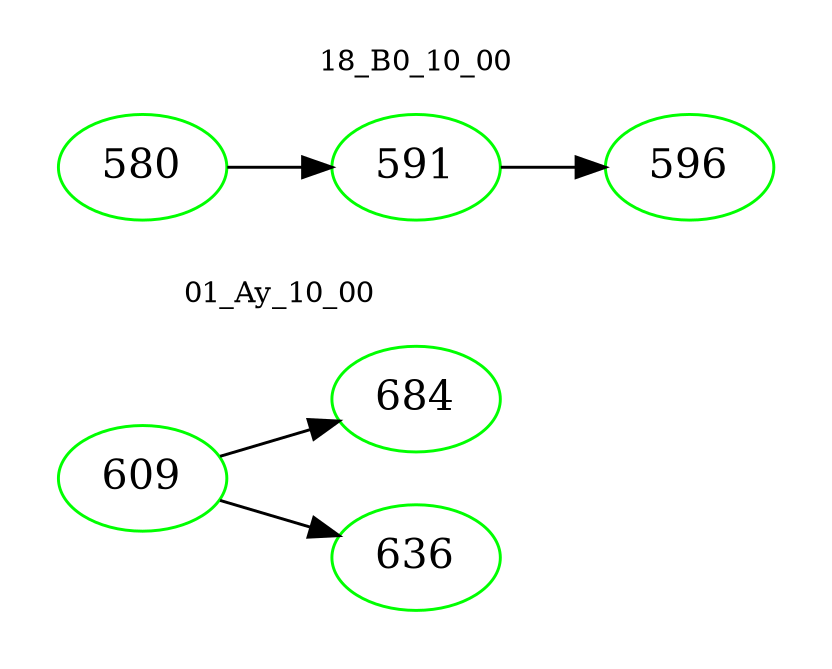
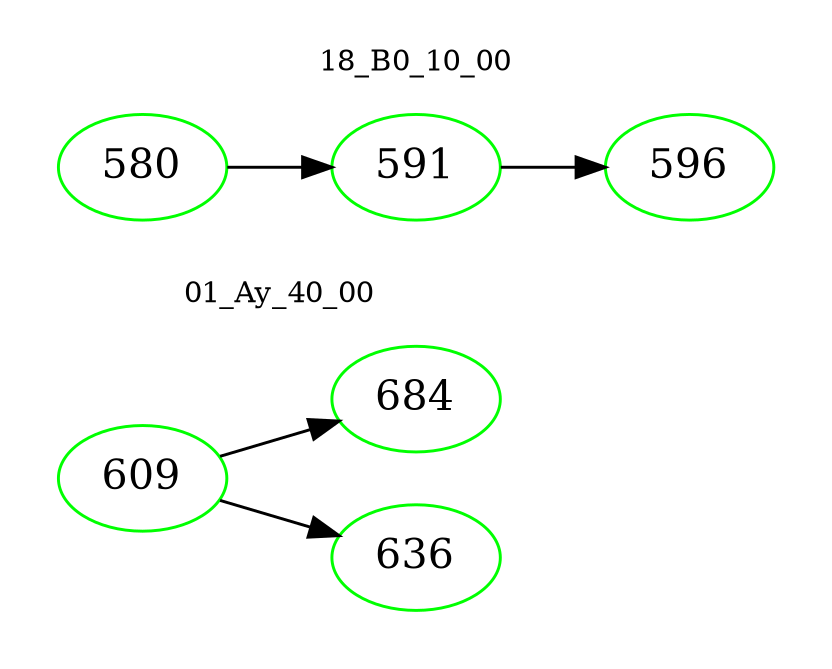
cluster "01_Ay_10_00": label "01_Ay_10_00" -> "01_Ay_40_00"
